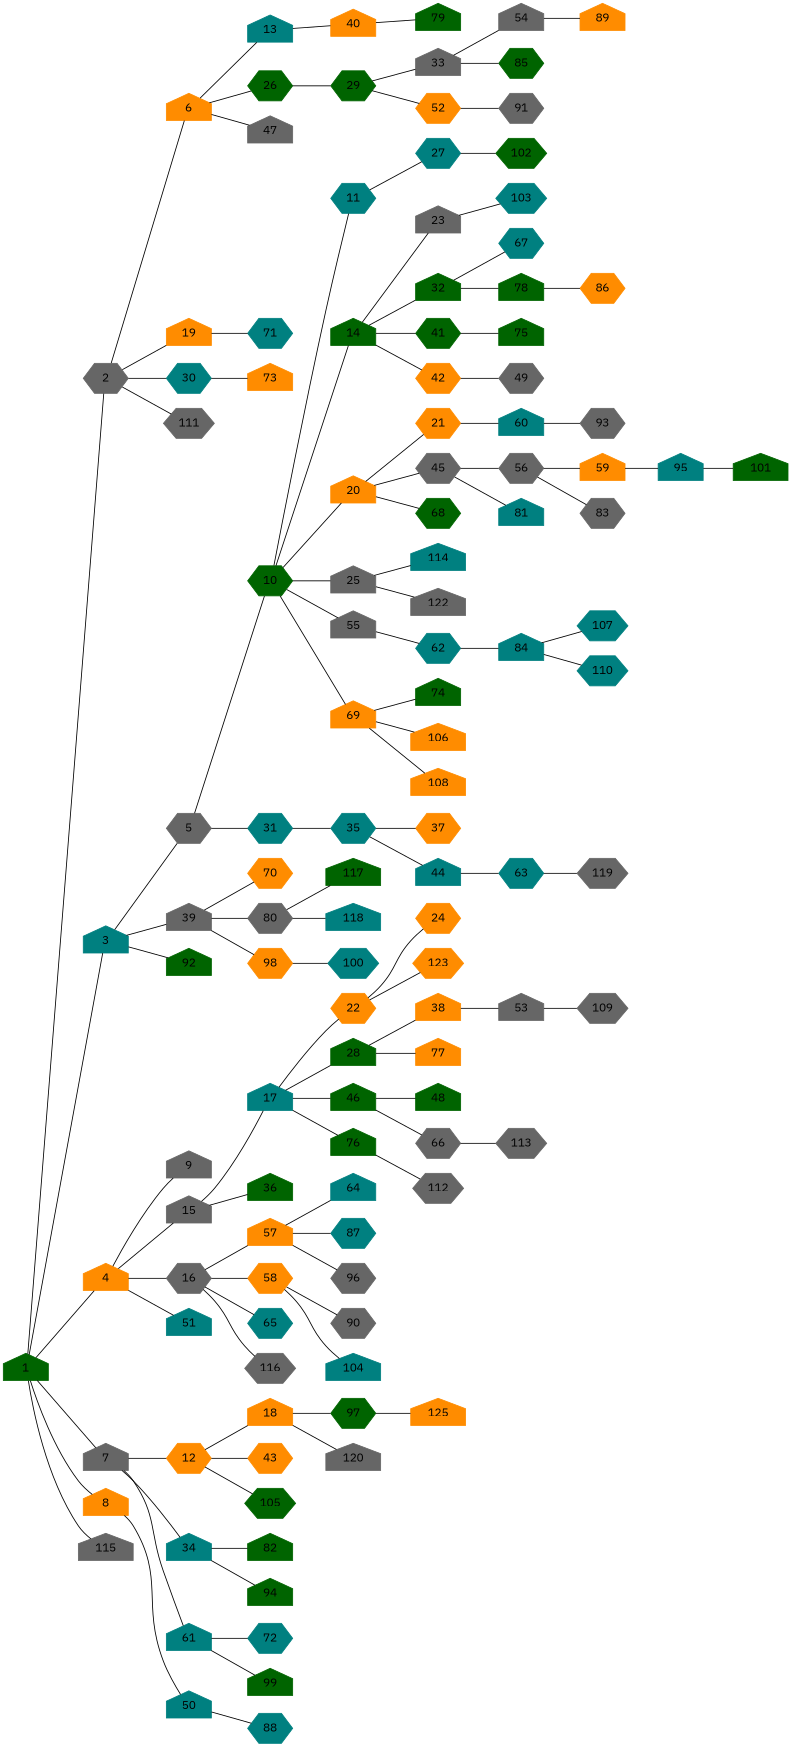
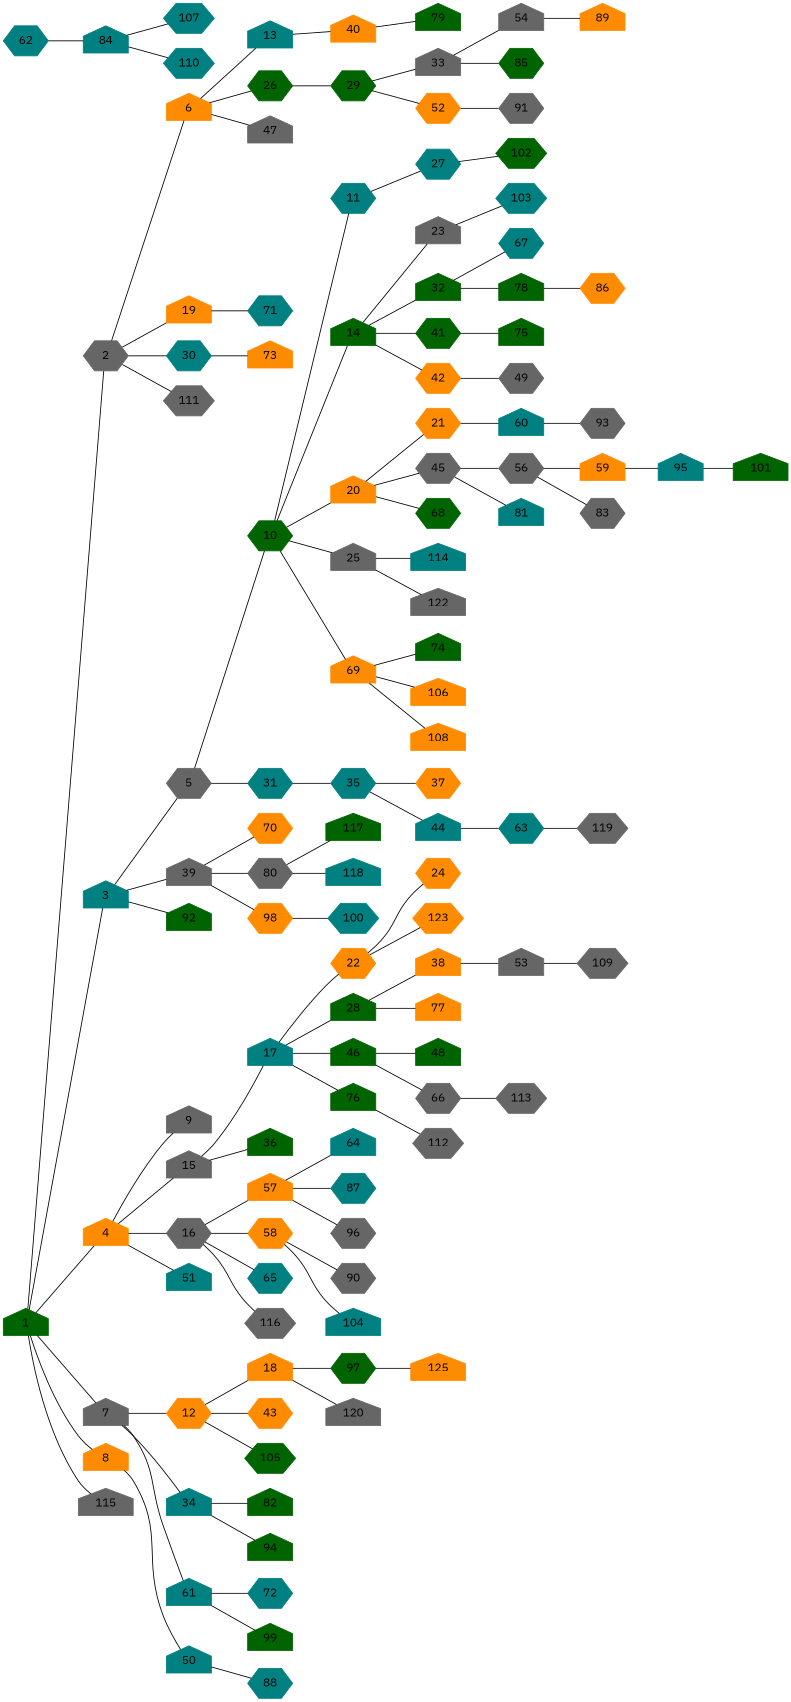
node "55": removed
